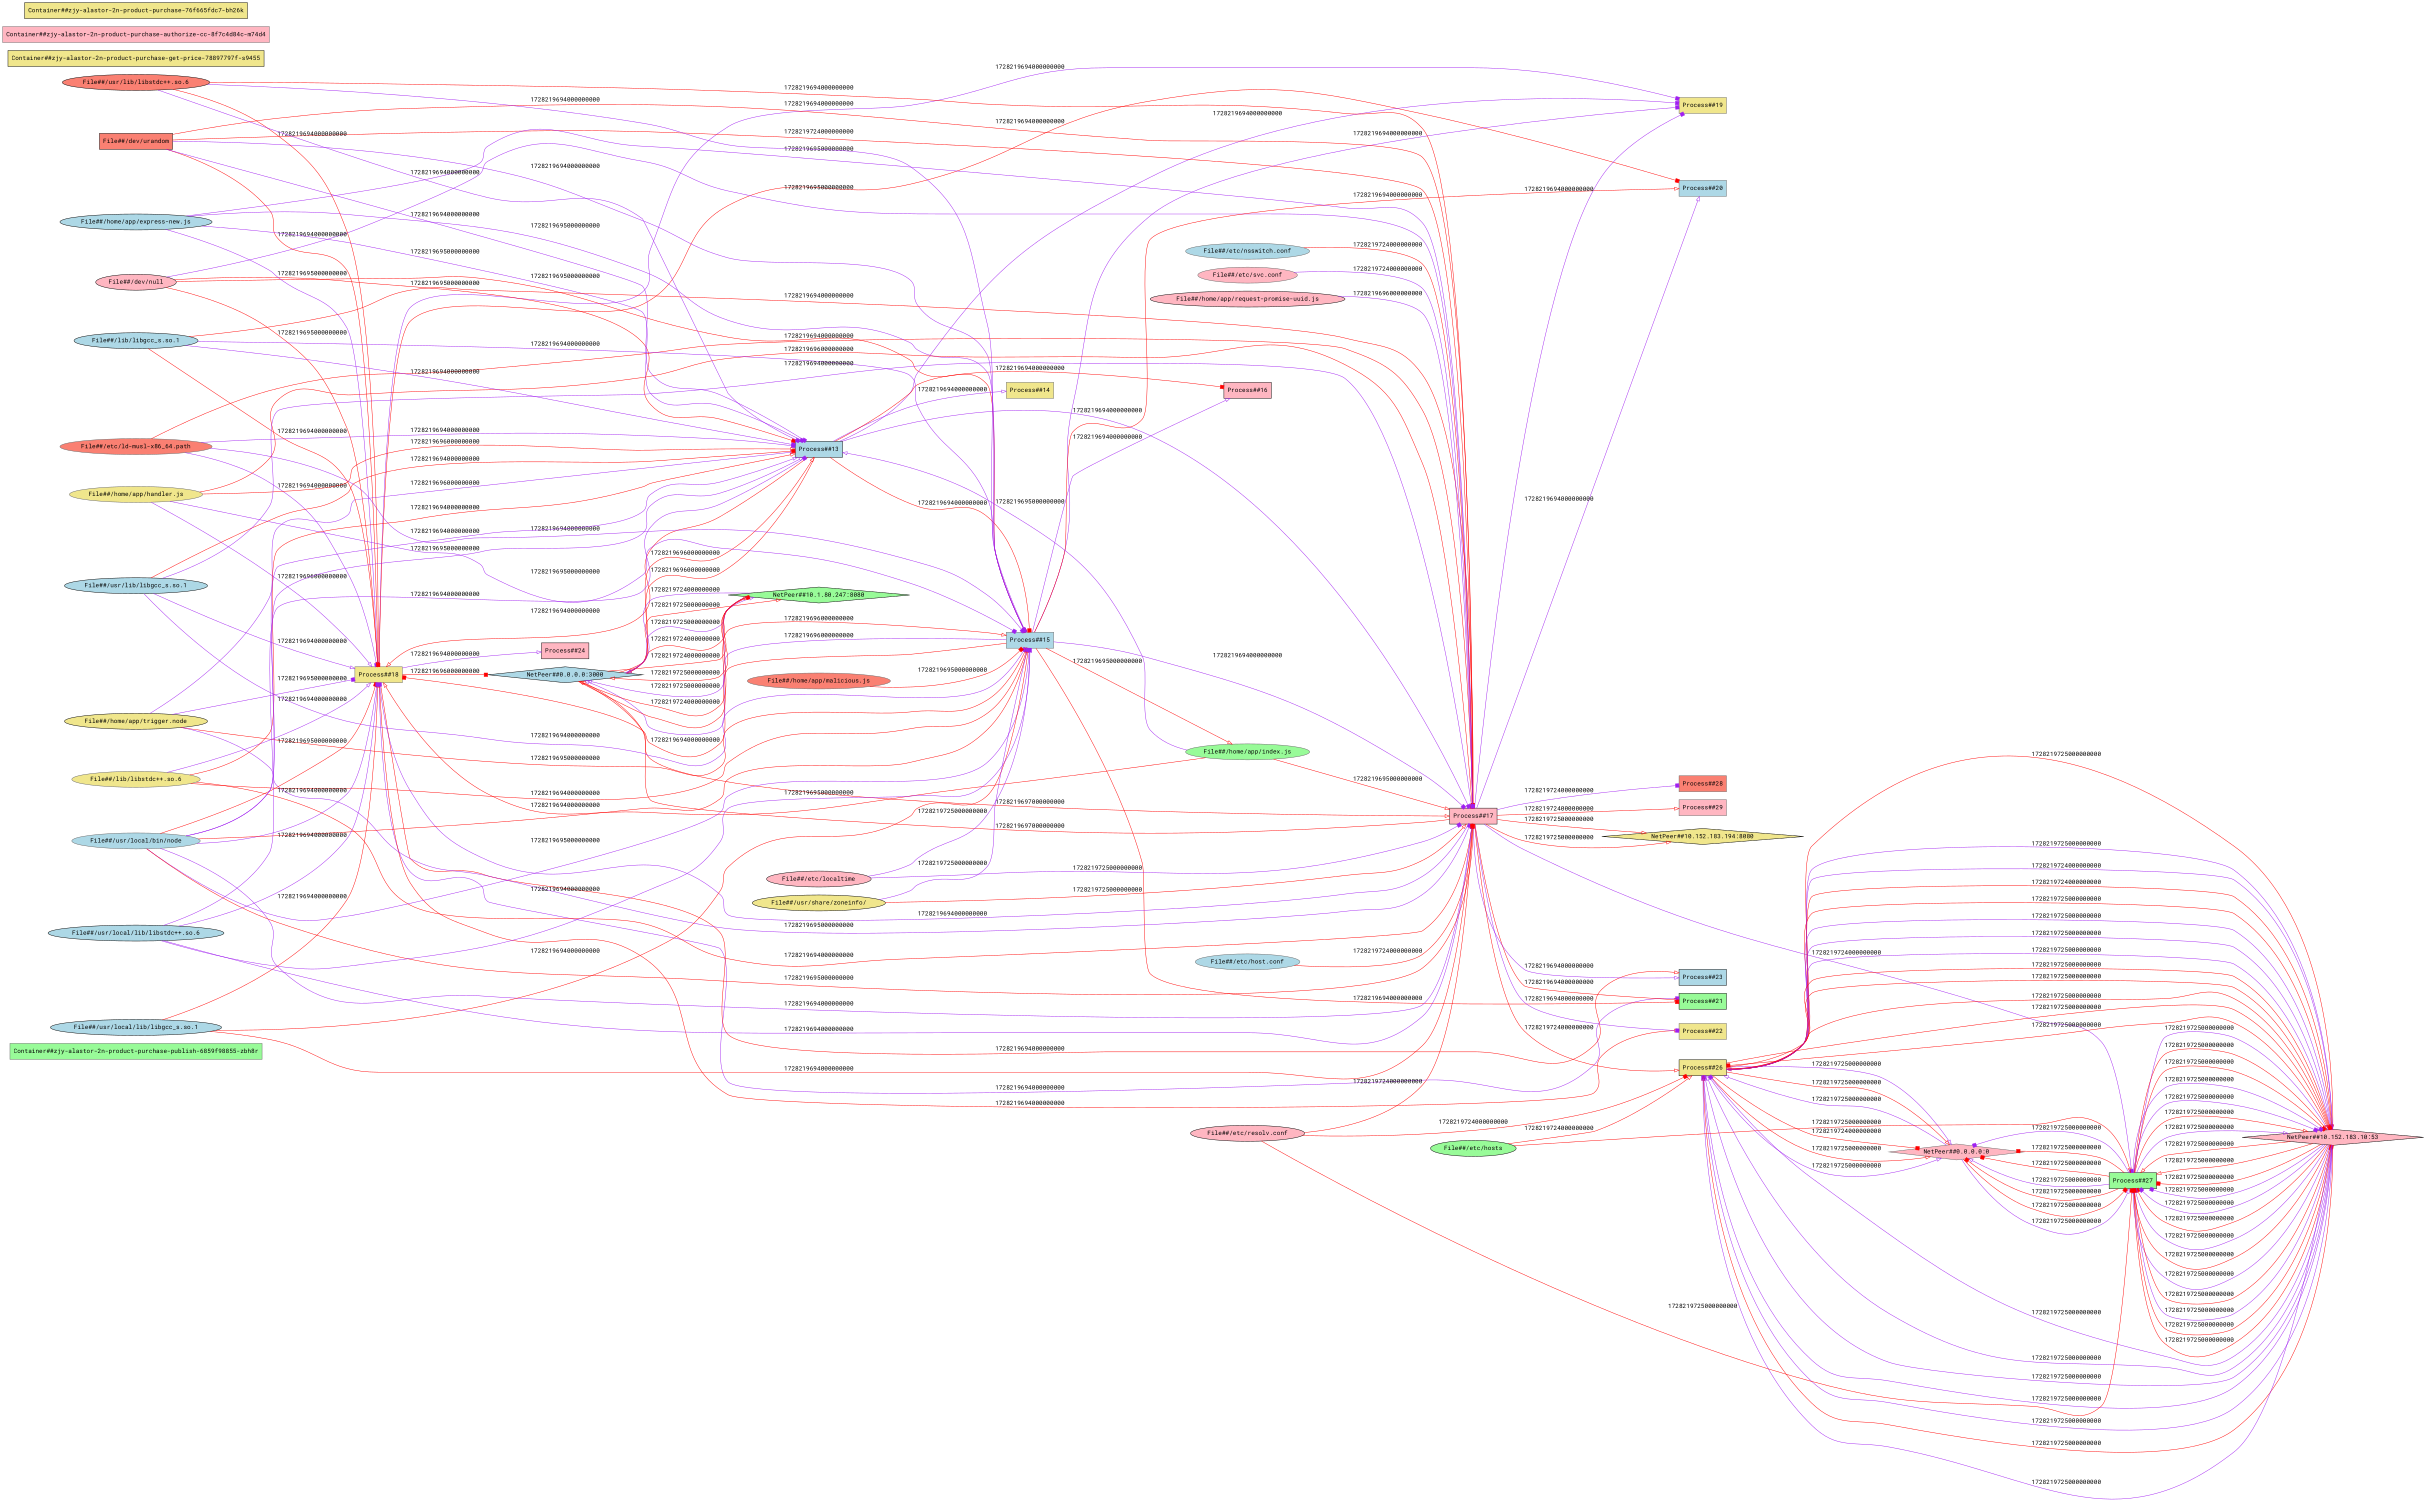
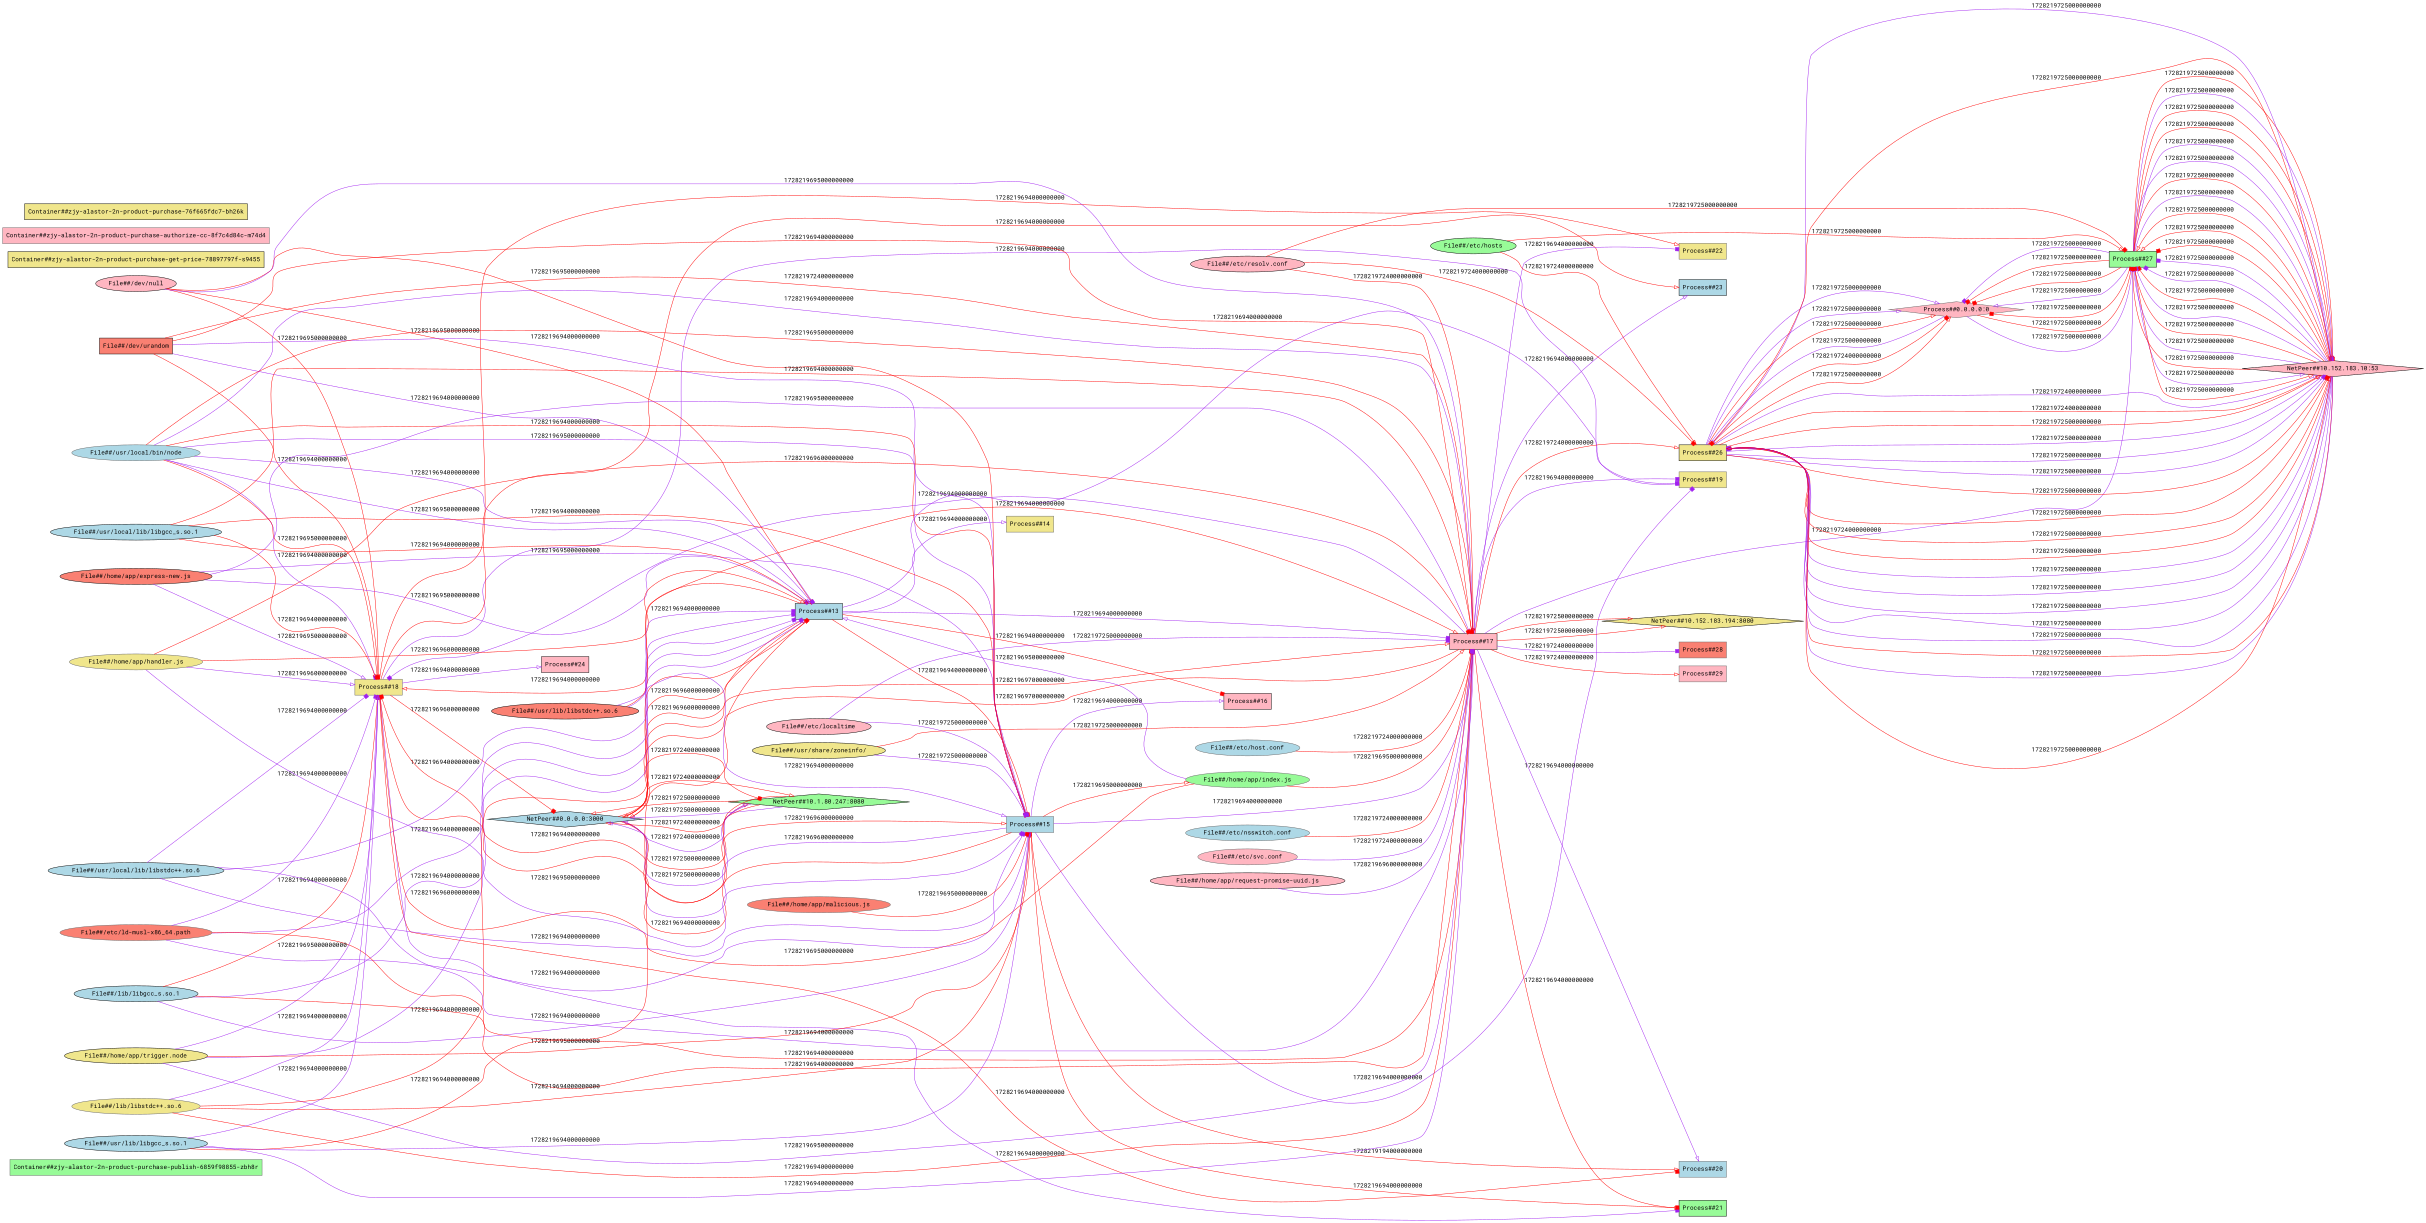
edge "Process##15" -> "Process##20": label "1728219694000000000" -> "1728219194000000000"
node "File##/home/app/express-new.js": fillcolor lightblue -> salmon
edge "File##/usr/lib/libstdc++.so.6" -> "Process##18": now "NetPeer##10.1.80.247:8080" -> "Process##18"
edge "File##/usr/local/lib/libgcc_s.so.1" -> "Process##13": added, label "1728219694000000000"
node "NetPeer##0.0.0.0:0": label "NetPeer##0.0.0.0:0" -> "Process##0.0.0.0:0"
